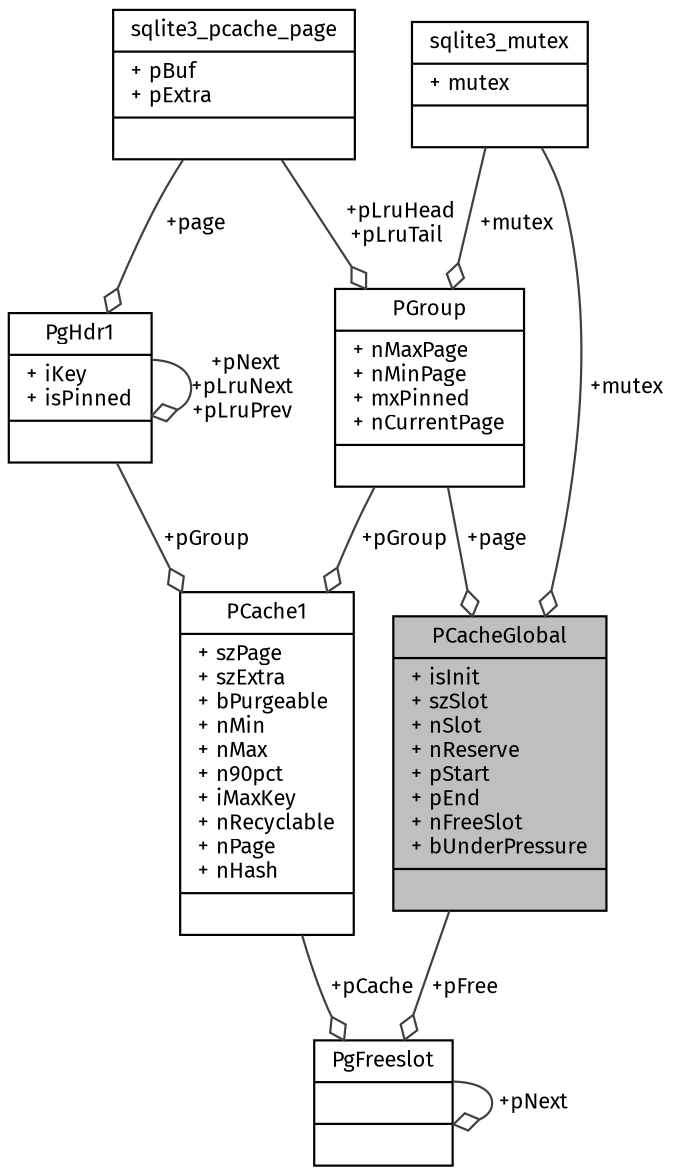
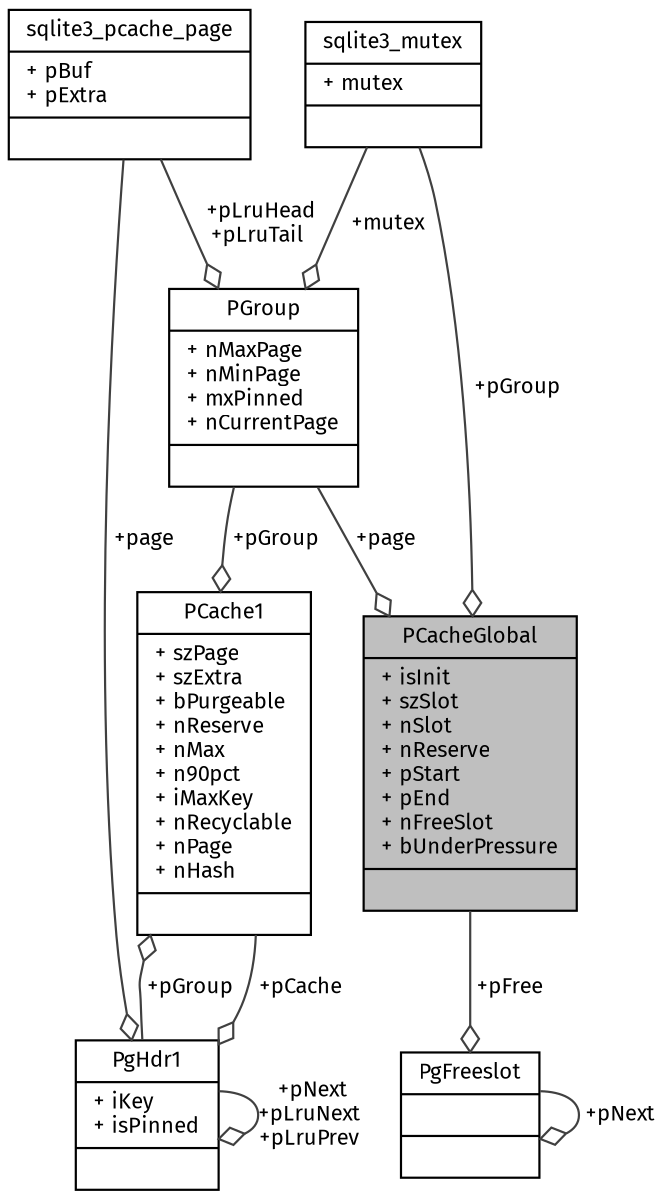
edge "sqlite3_mutex" -> "PCacheGlobal": label " +mutex" -> " +pGroup"
node "PCache1": text "+ nMin" -> "+ nReserve"
edge "PCache1" -> "PgFreeslot": now "PCache1" -> "PgHdr1"
